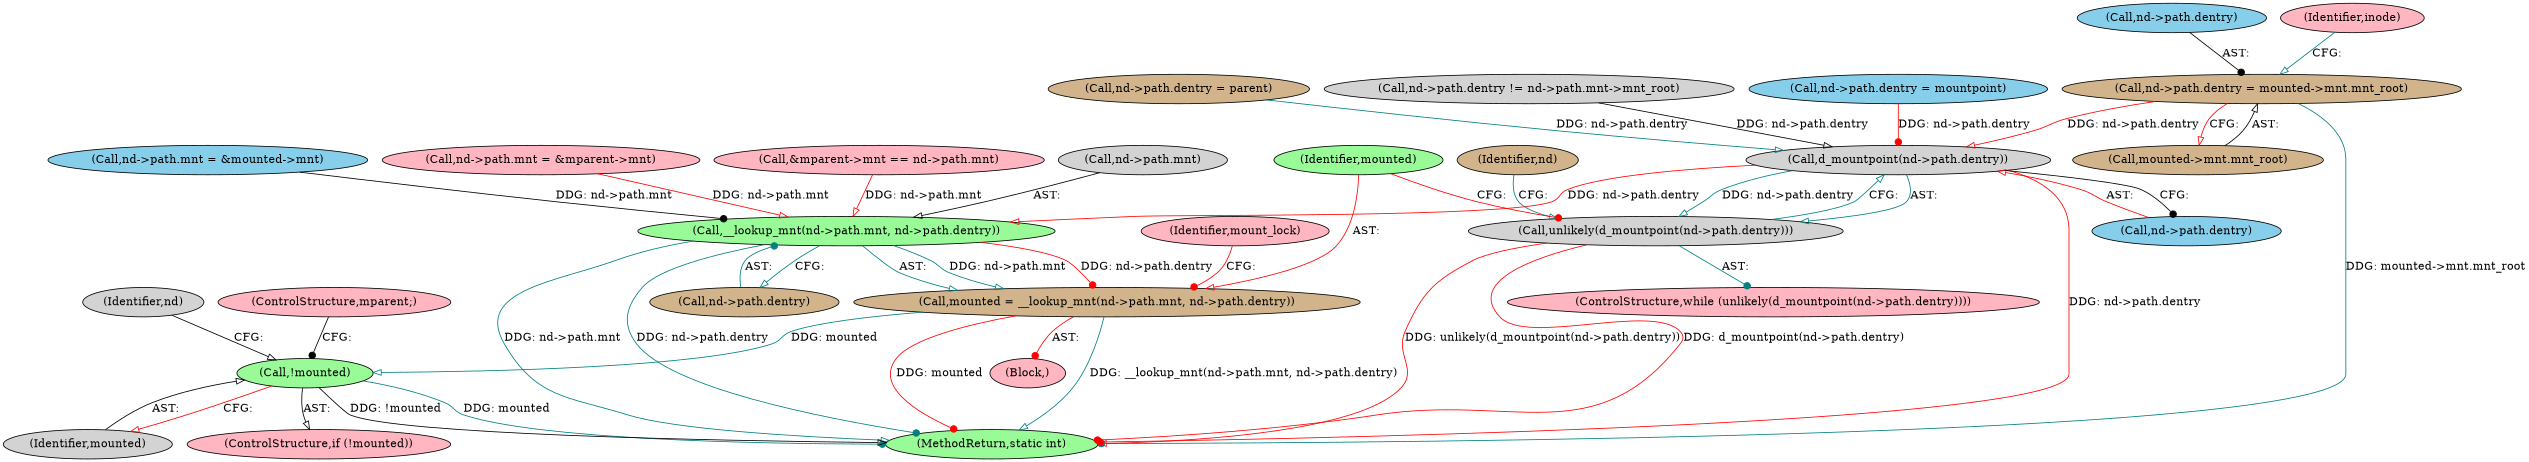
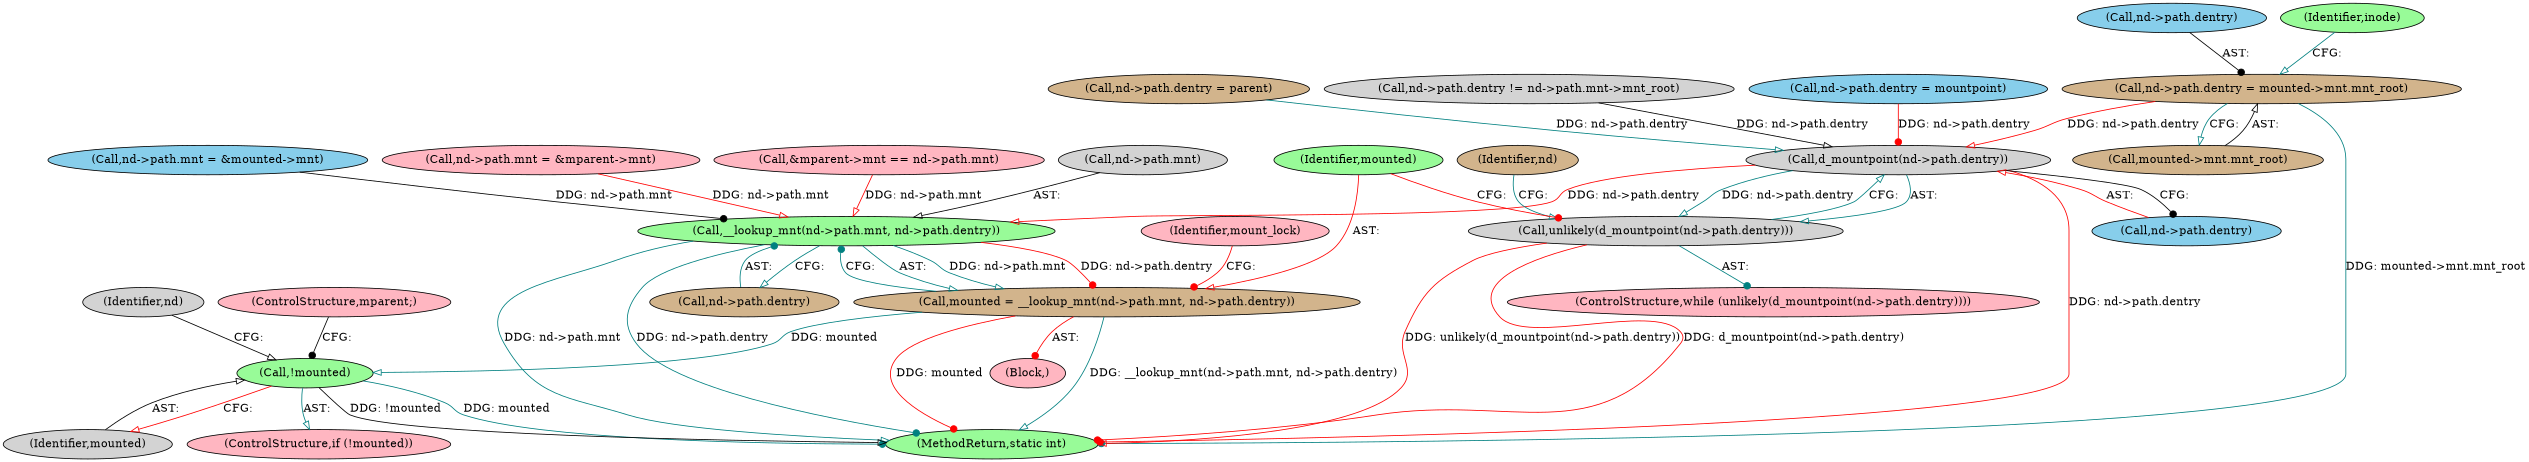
node "(Identifier,inode)": fillcolor lightpink -> palegreen
edge "(Call,nd->path.dentry = mounted->mnt.mnt_root)" -> "(Call,mounted->mnt.mnt_root)": color red -> teal
edge "(Call,mounted = __lookup_mnt(nd->path.mnt, nd->path.dentry))" -> "(Call,__lookup_mnt(nd->path.mnt, nd->path.dentry))": added, label "CFG:"
edge "(Call,!mounted)" -> "(ControlStructure,if (!mounted))": color black -> teal
